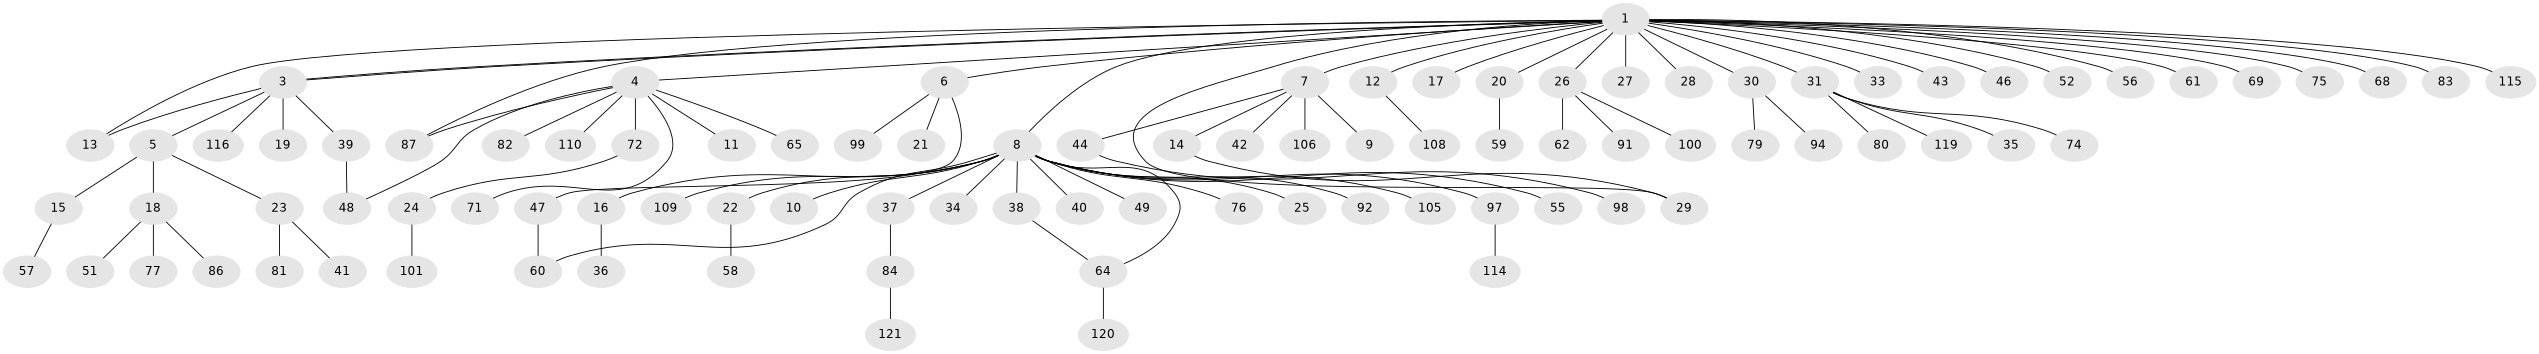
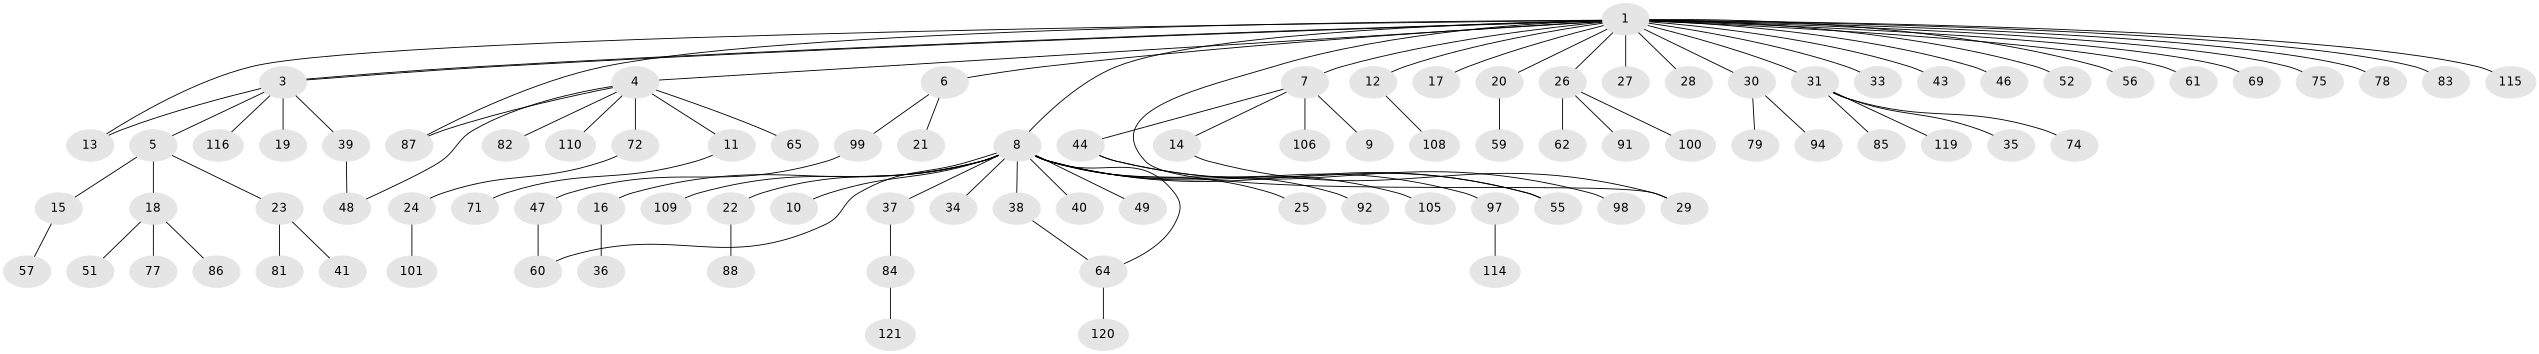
node "68": label "68" -> "78"
node "42": removed
node "80": label "80" -> "85"
edge "44" -- "55": added
edge "4" -- "71": now "11" -- "71"
edge "6" -- "47": now "99" -- "47"
node "76": removed
node "58": label "58" -> "88"
